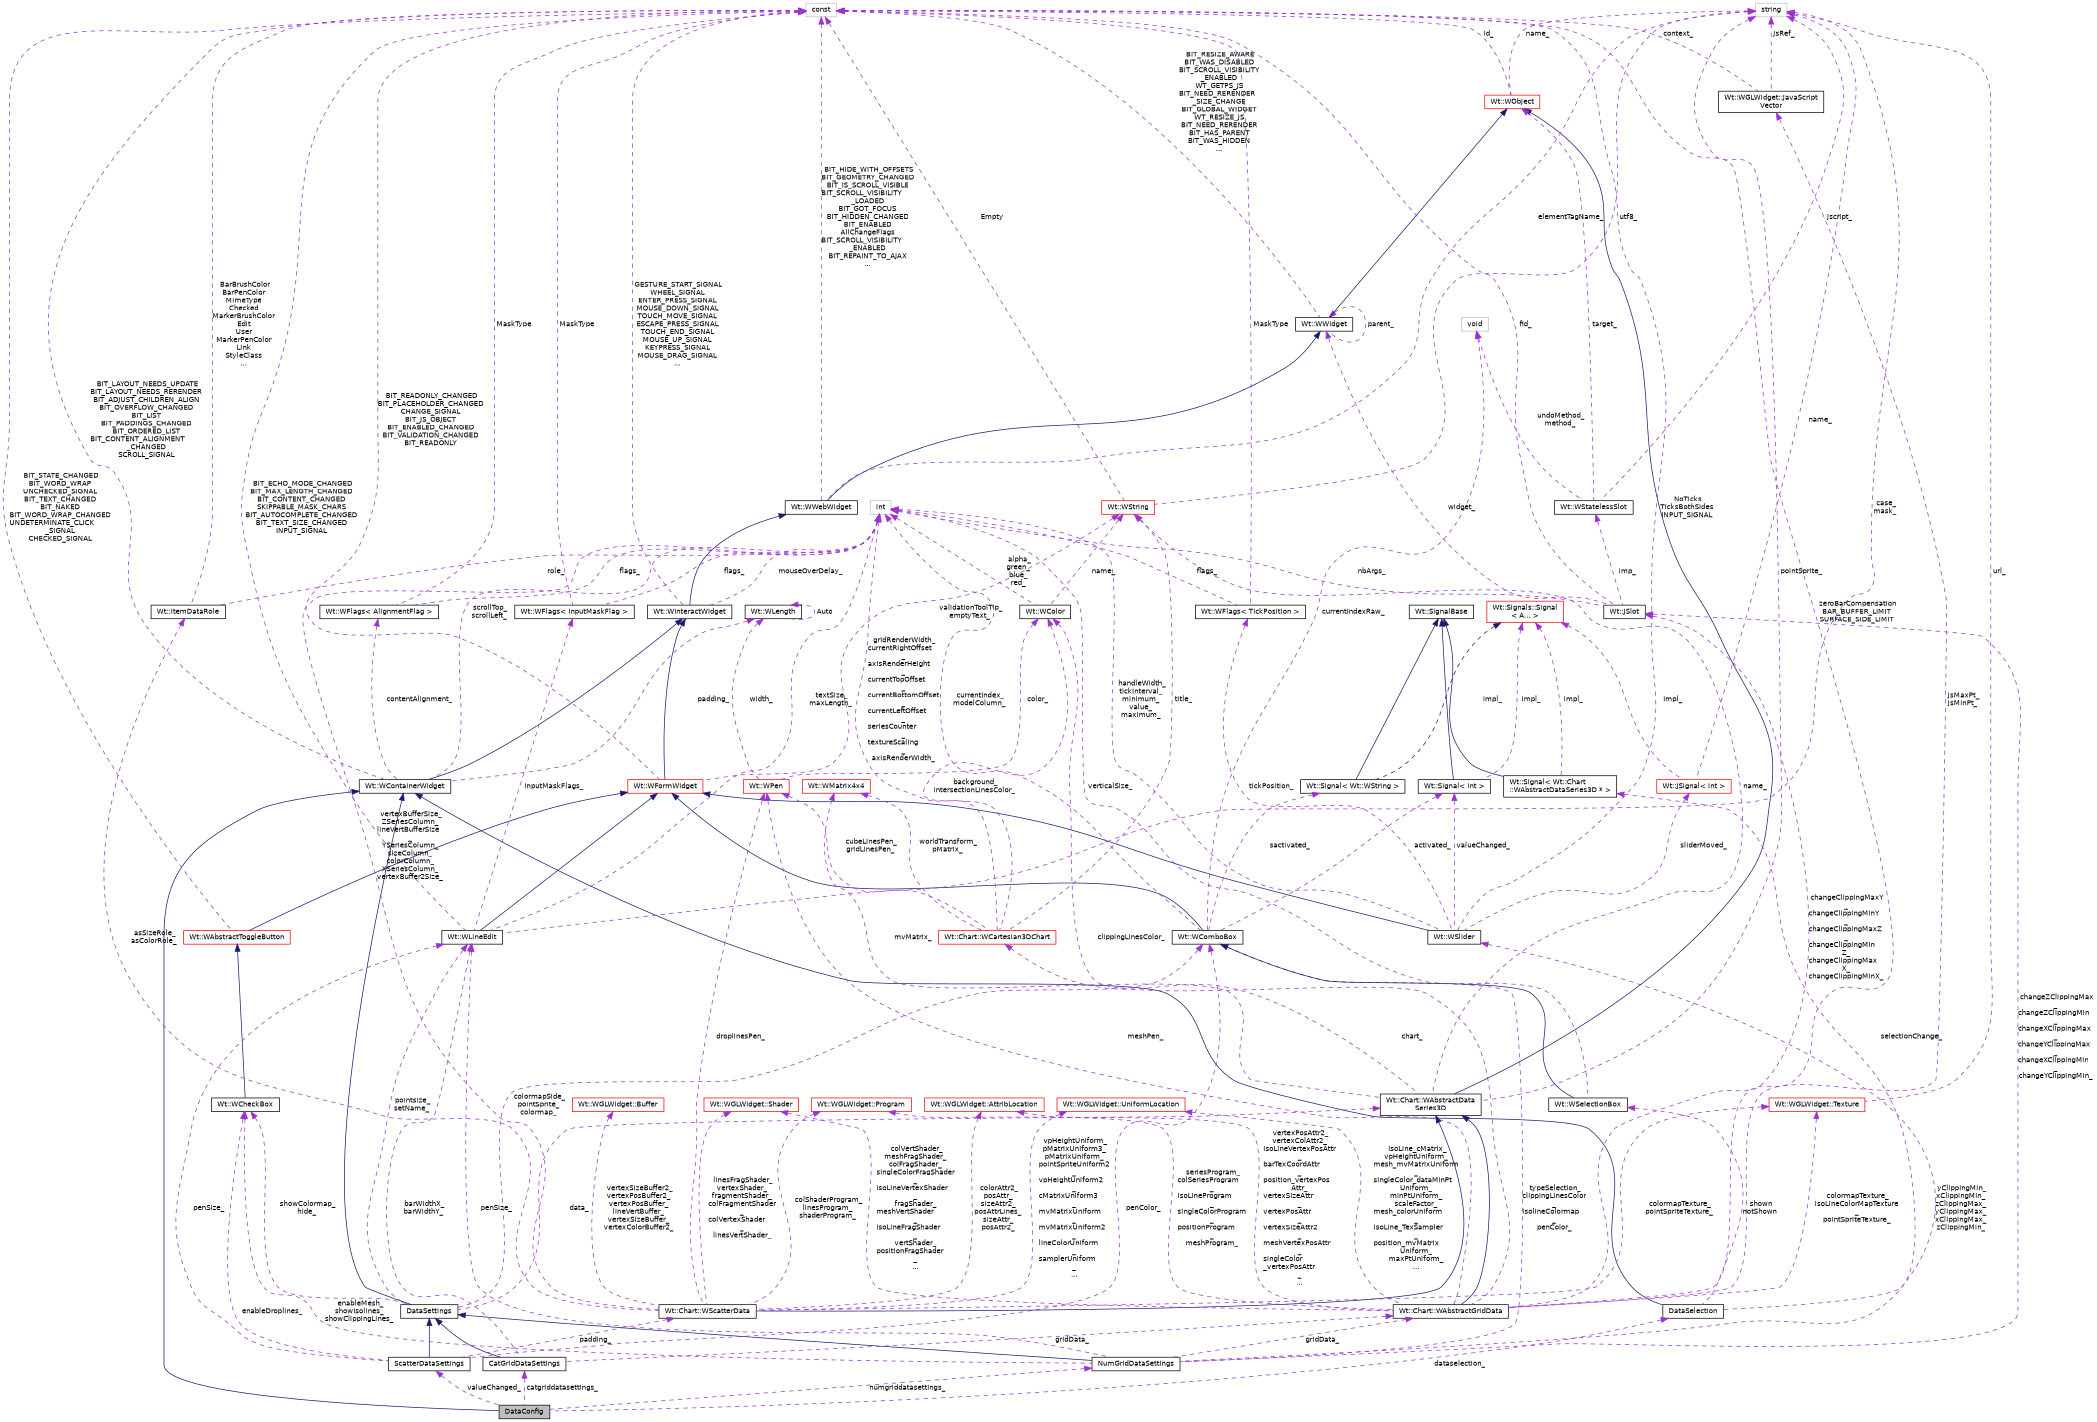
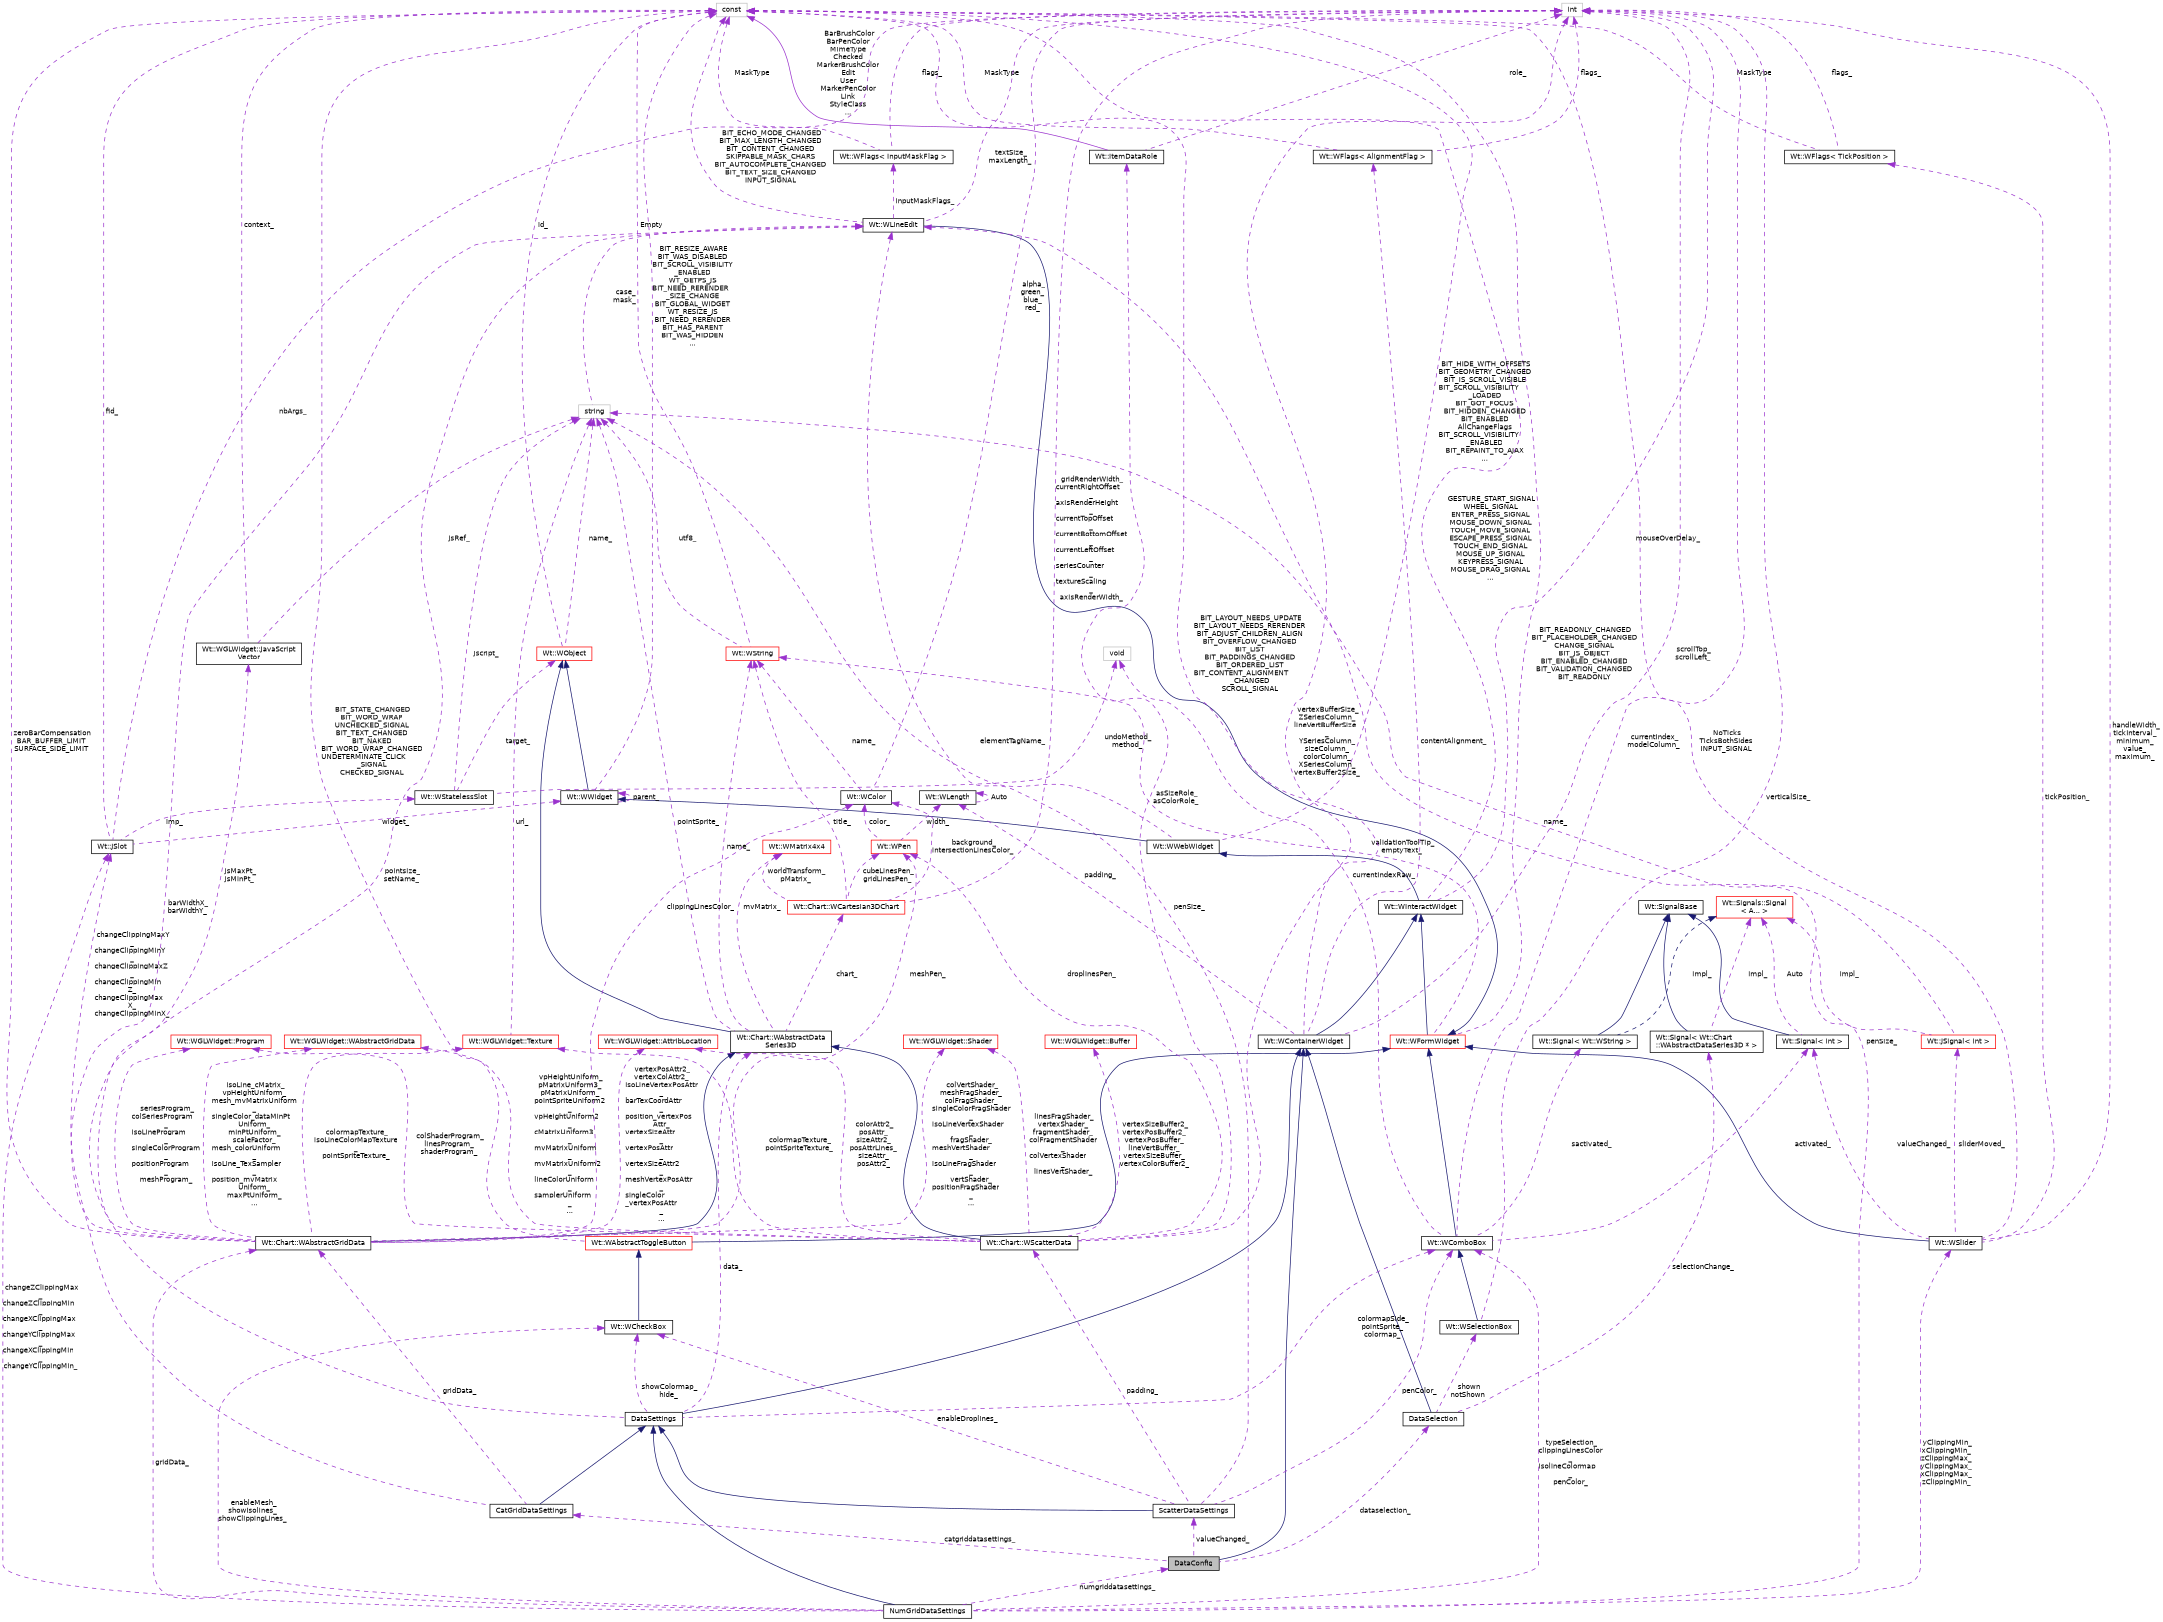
edge "Wt::ItemDataRole" -> "const": style dashed -> solid
edge "Wt::Signal< int >" -> "Wt::Signals::Signal < A... >": label " impl_" -> " Auto"
edge "Wt::WLineEdit" -> "string": reversed
node "Wt::WGLWidget::UniformLocation": label "Wt::WGLWidget::UniformLocation" -> "Wt::WGLWidget::WAbstractGridData"
edge "DataConfig" -> "NumGridDataSettings": reversed
